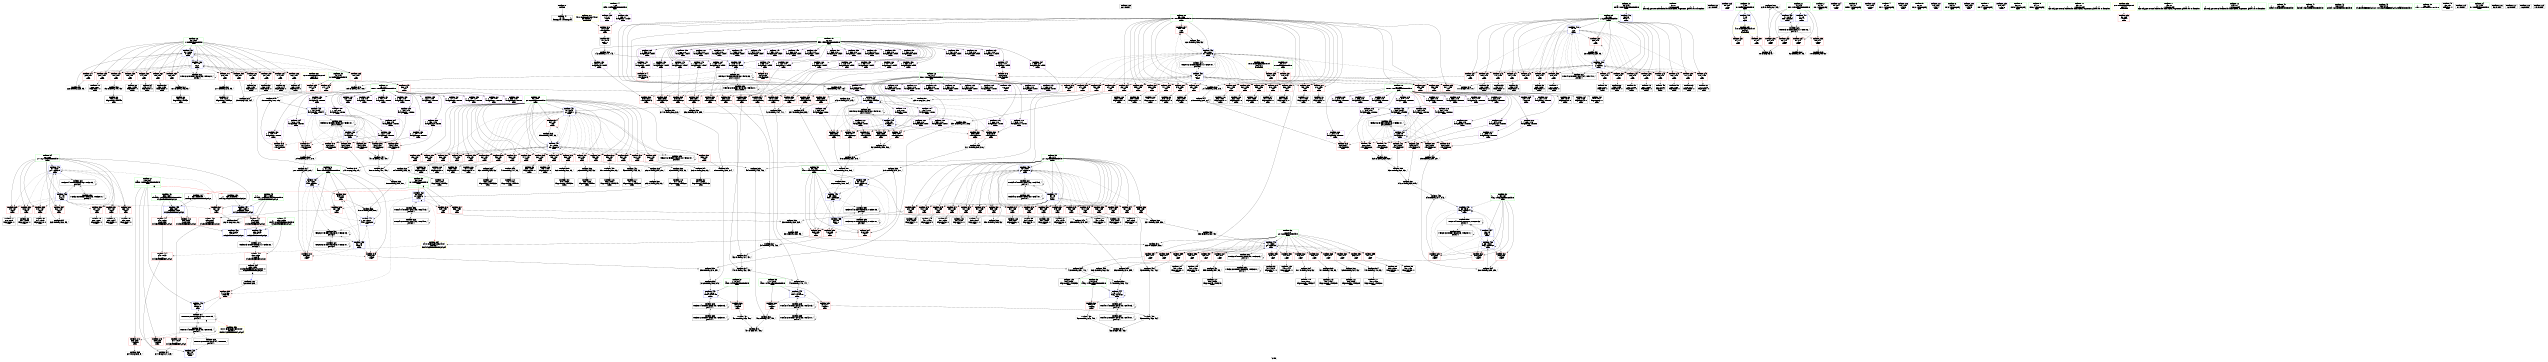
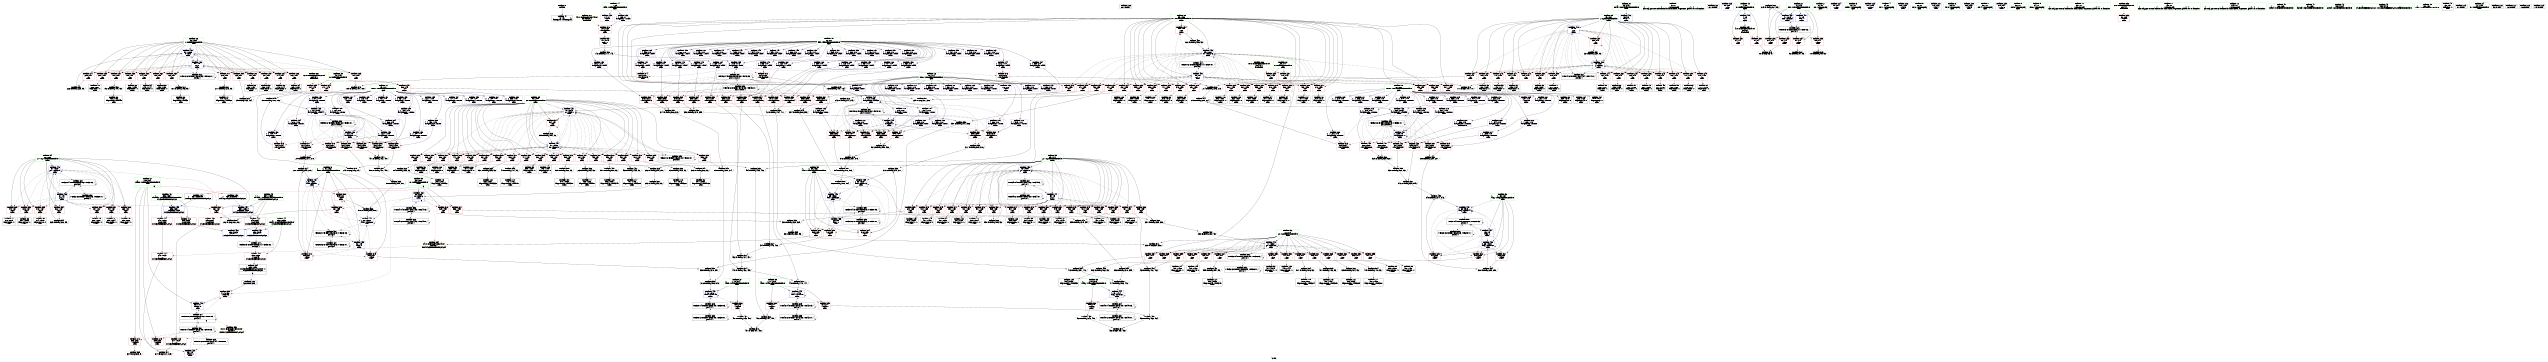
node "NodeID: 220": text "main" -> "insensitive"
